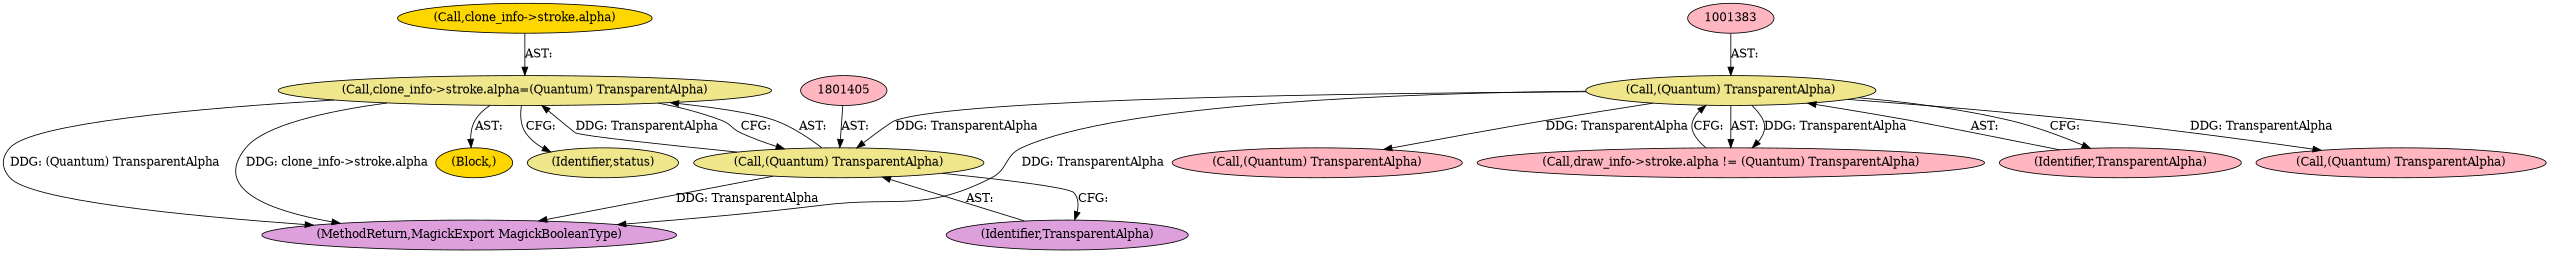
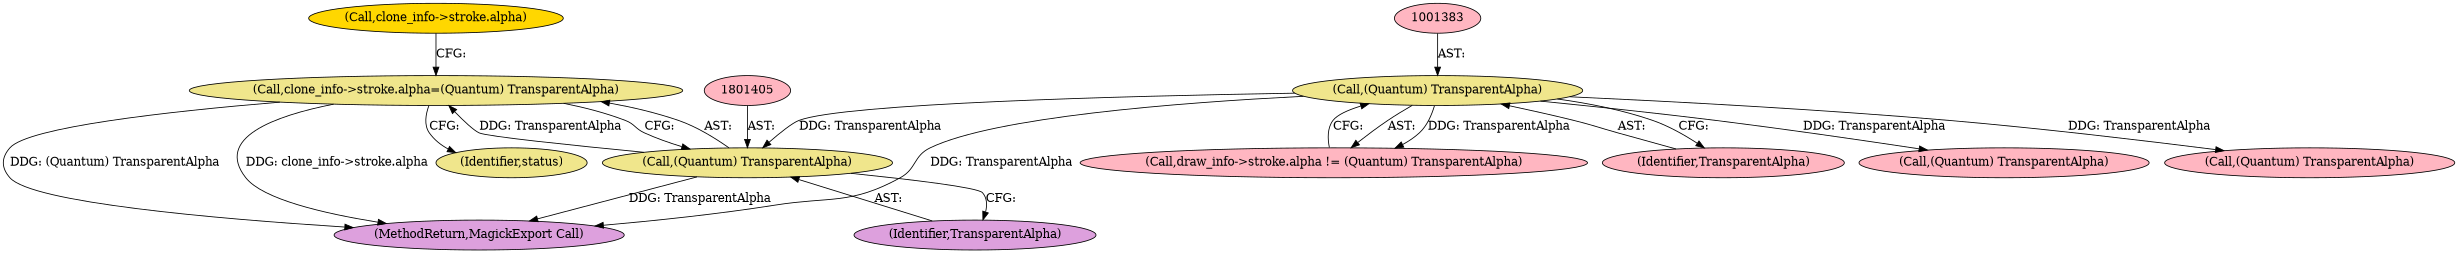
edge "(Call,clone_info->stroke.alpha)" -> "(Call,clone_info->stroke.alpha=(Quantum) TransparentAlpha)": label "AST: " -> "CFG: "
node "(Block,)": removed
node "(MethodReturn,MagickExport MagickBooleanType)": label "(MethodReturn,MagickExport MagickBooleanType)" -> "(MethodReturn,MagickExport Call)"
